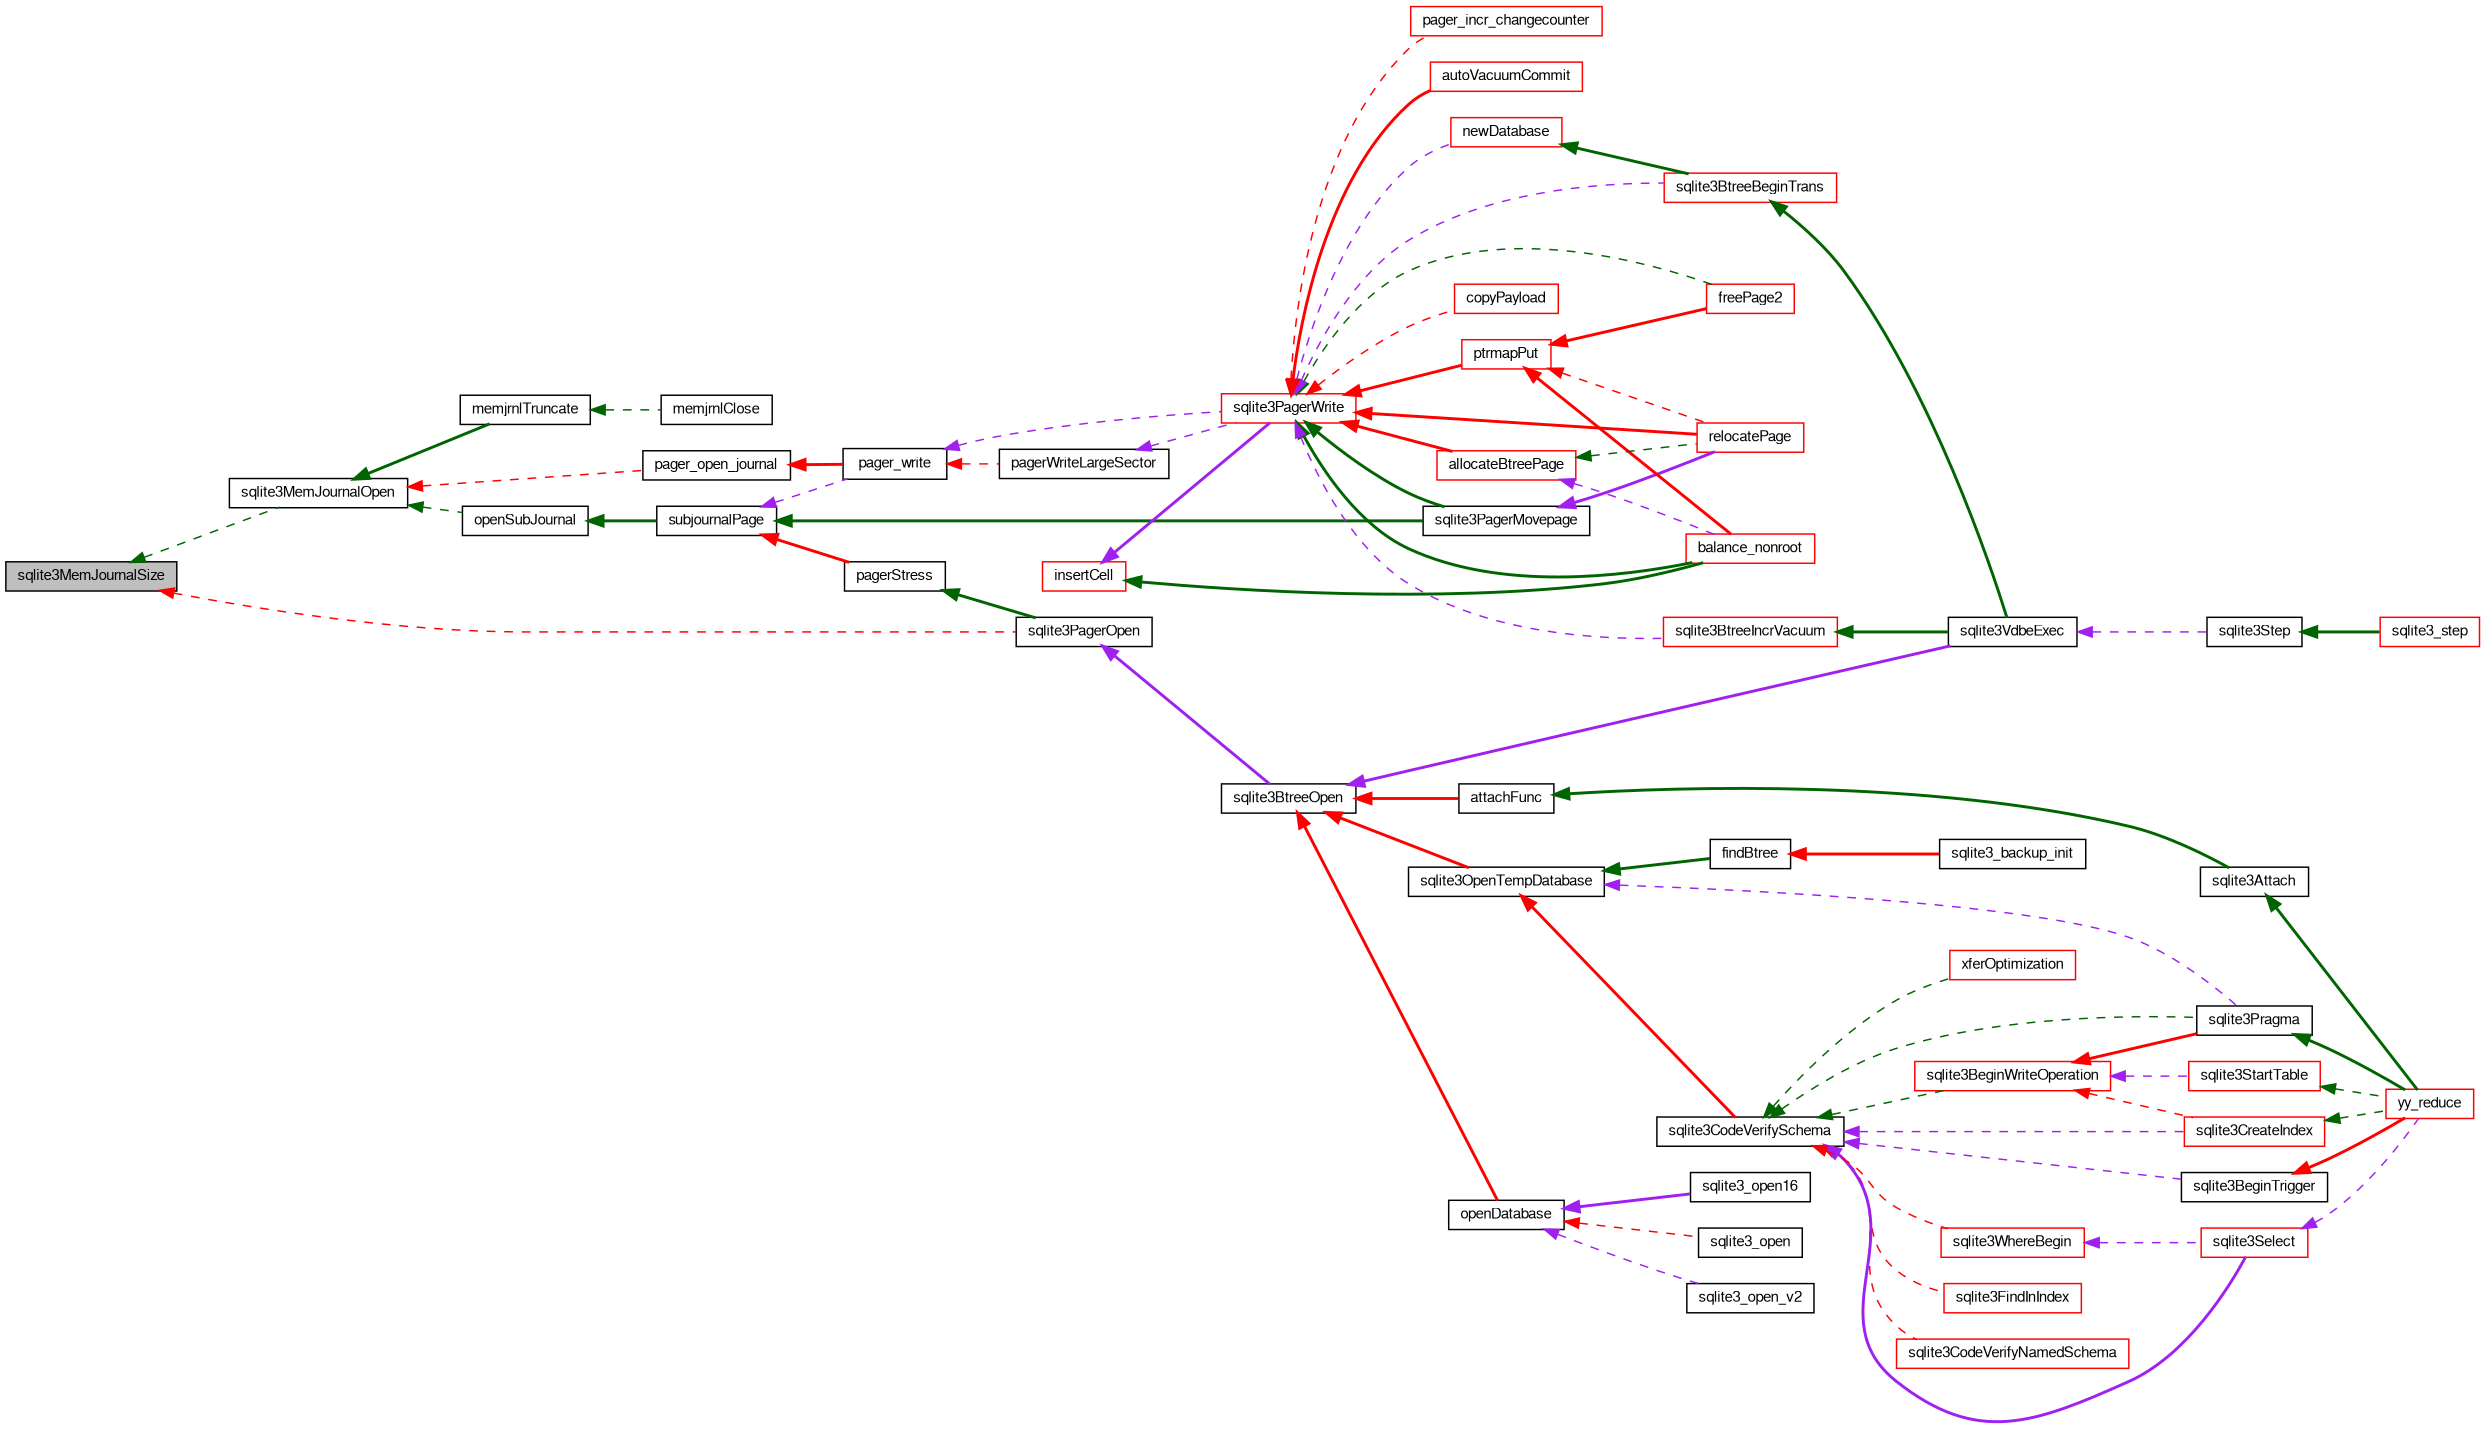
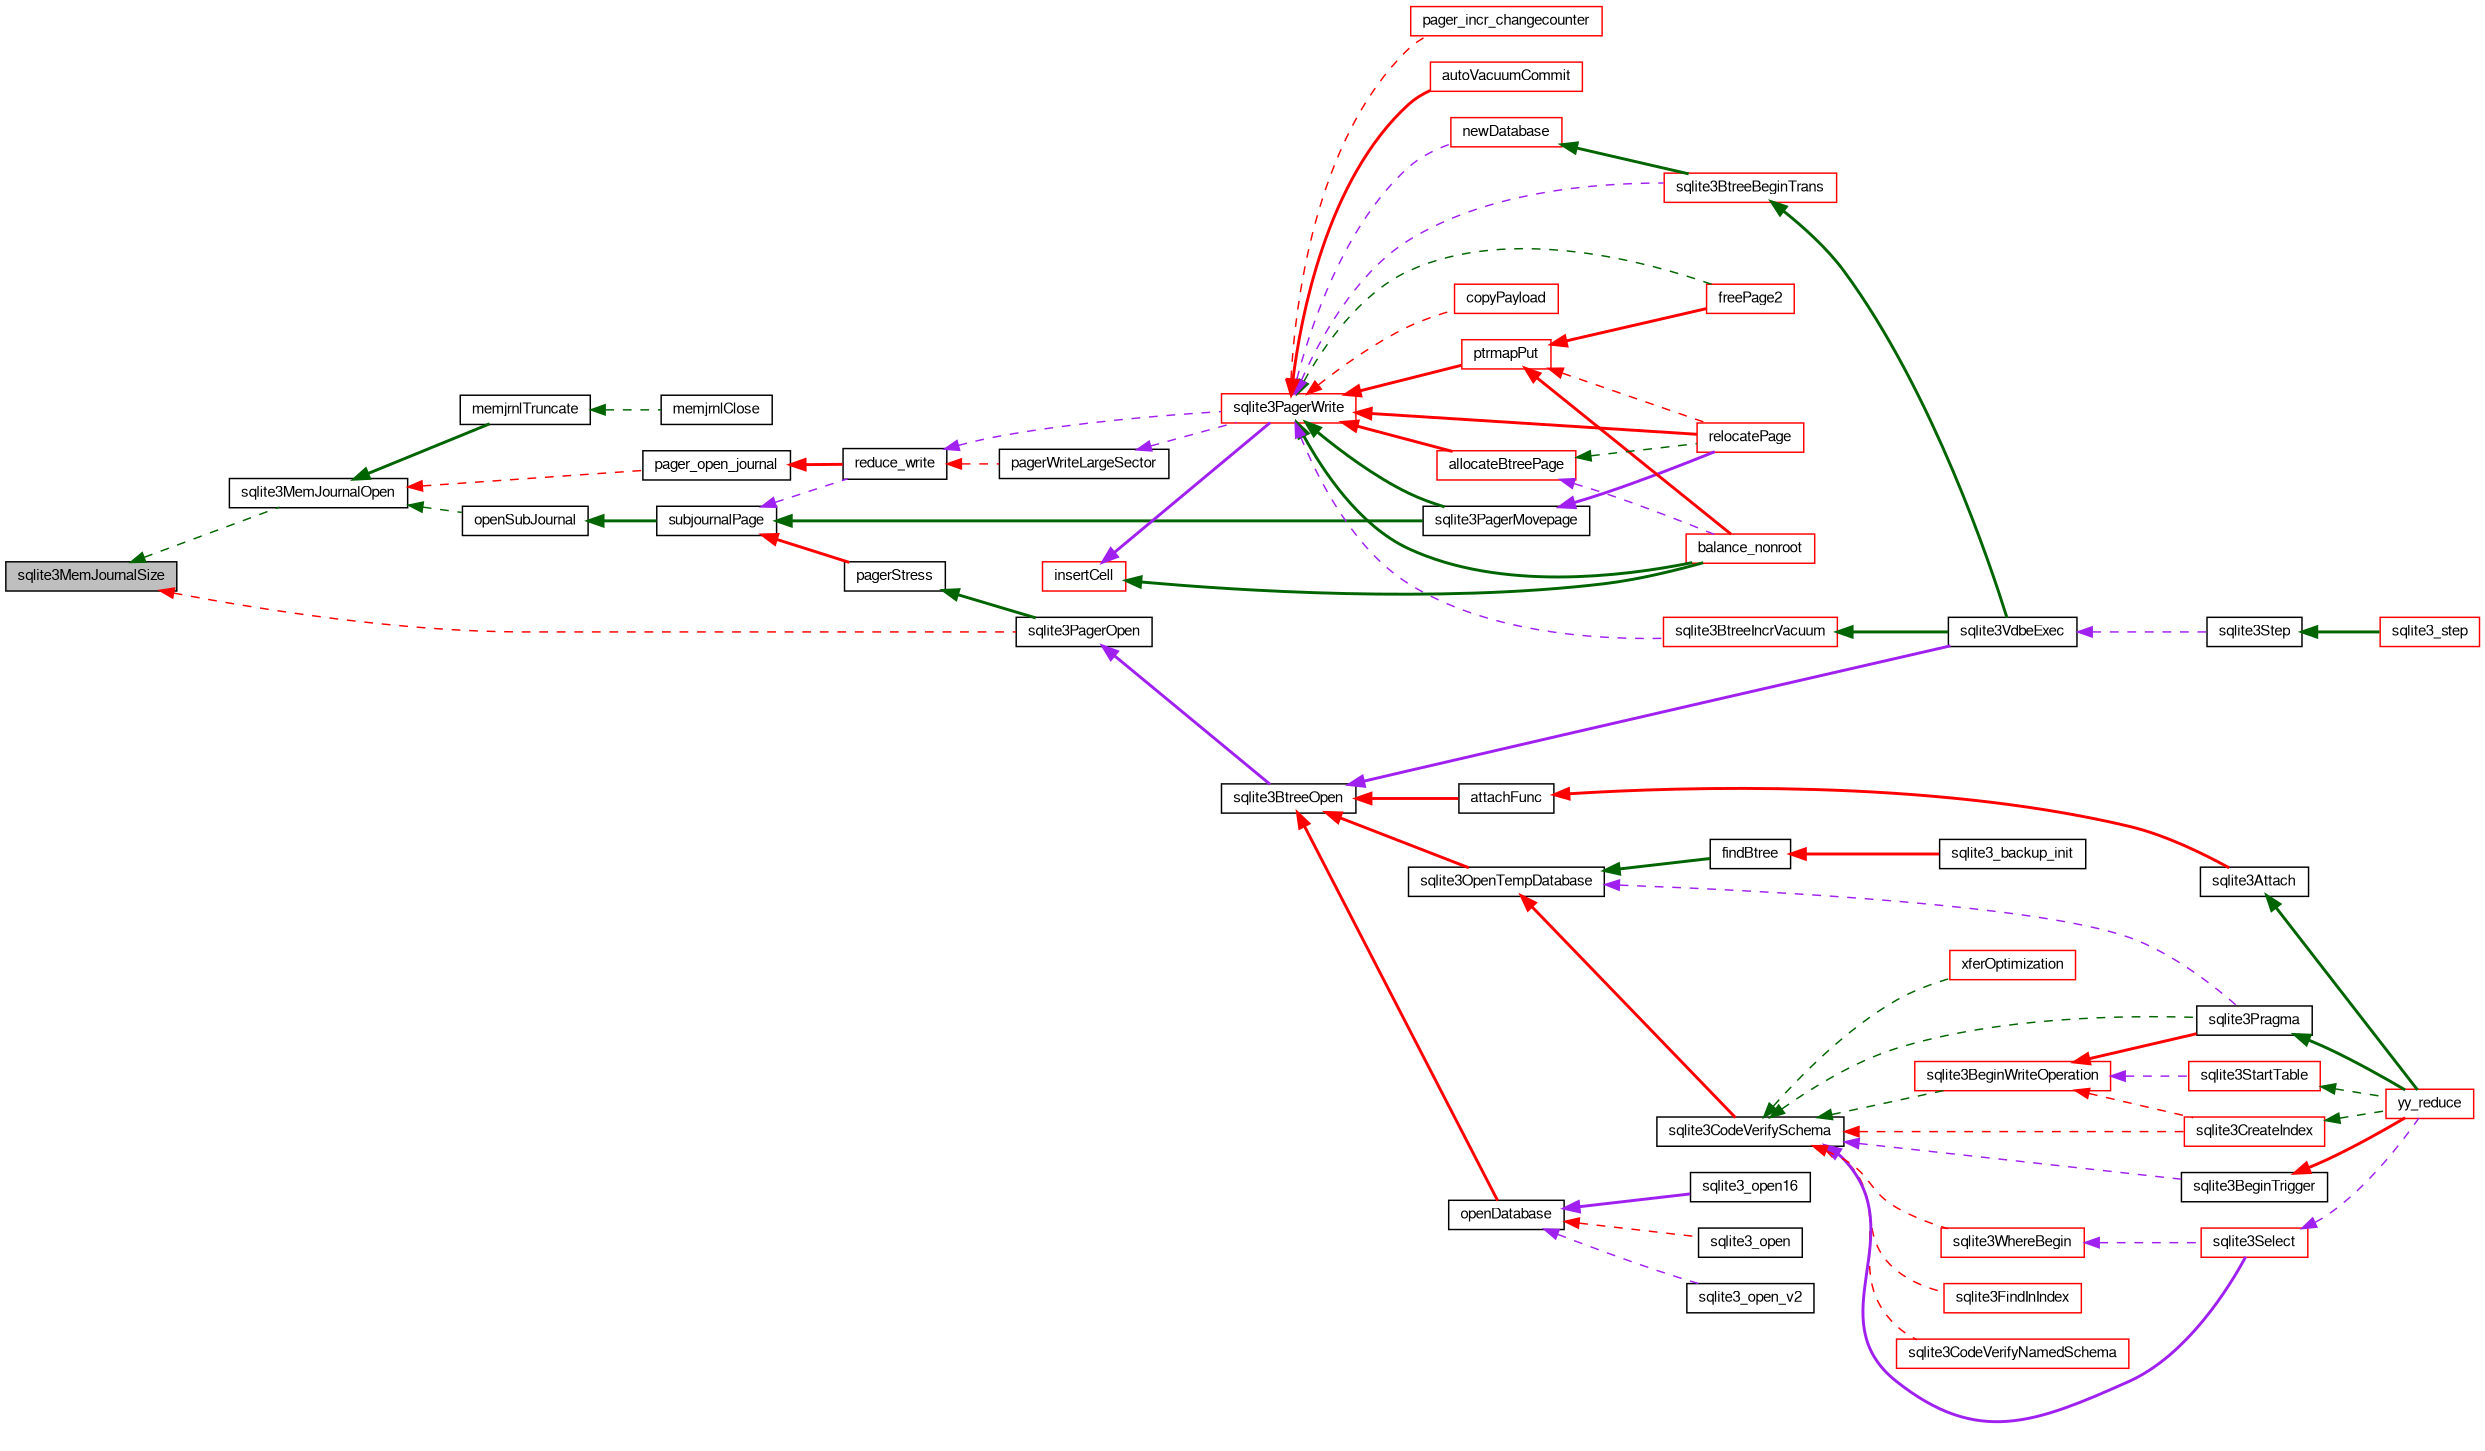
node "pager_write": label "pager_write" -> "reduce_write"
edge "sqlite3Attach" -> "attachFunc": color darkgreen -> red
edge "sqlite3CreateIndex" -> "sqlite3CodeVerifySchema": color purple -> red
